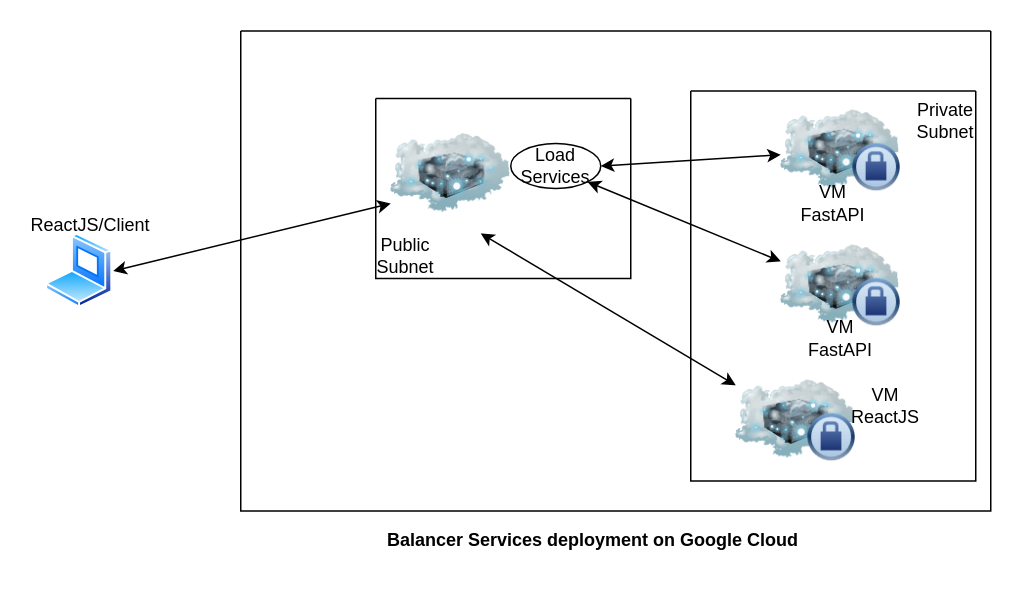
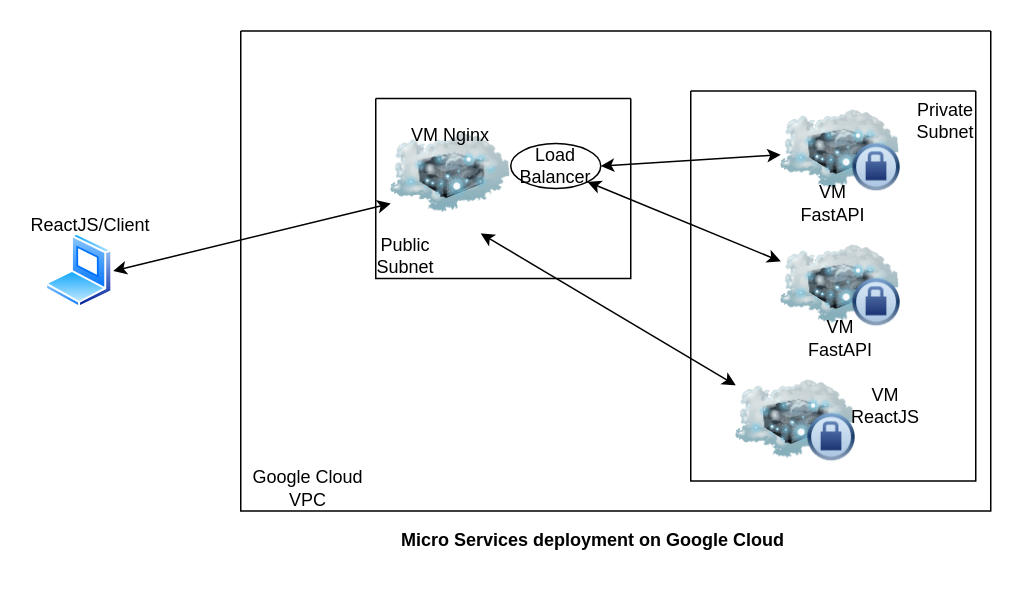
node "VM Nginx": added
node "Load Services": label "Load Services" -> "Load Balancer"
node "Google Cloud VPC": added
node "Balancer Services deployment on Google Cloud": label "Balancer Services deployment on Google Cloud" -> "Micro Services deployment on Google Cloud"
